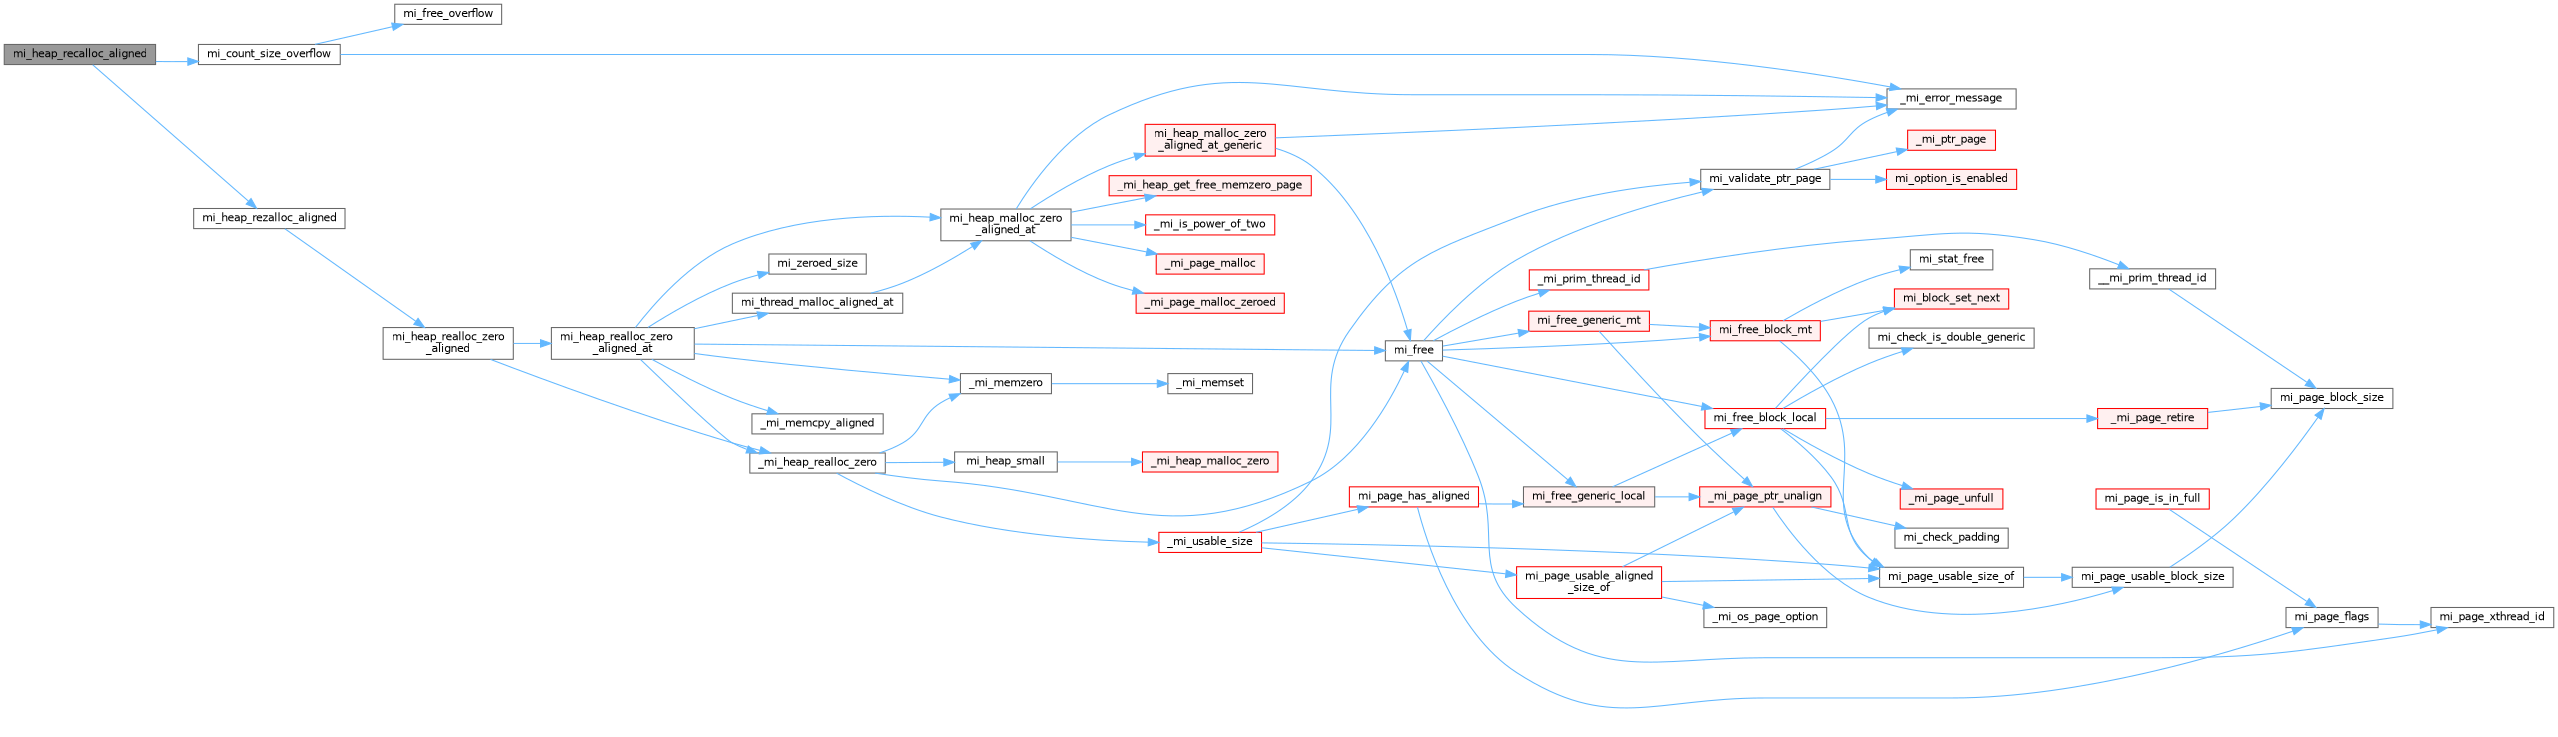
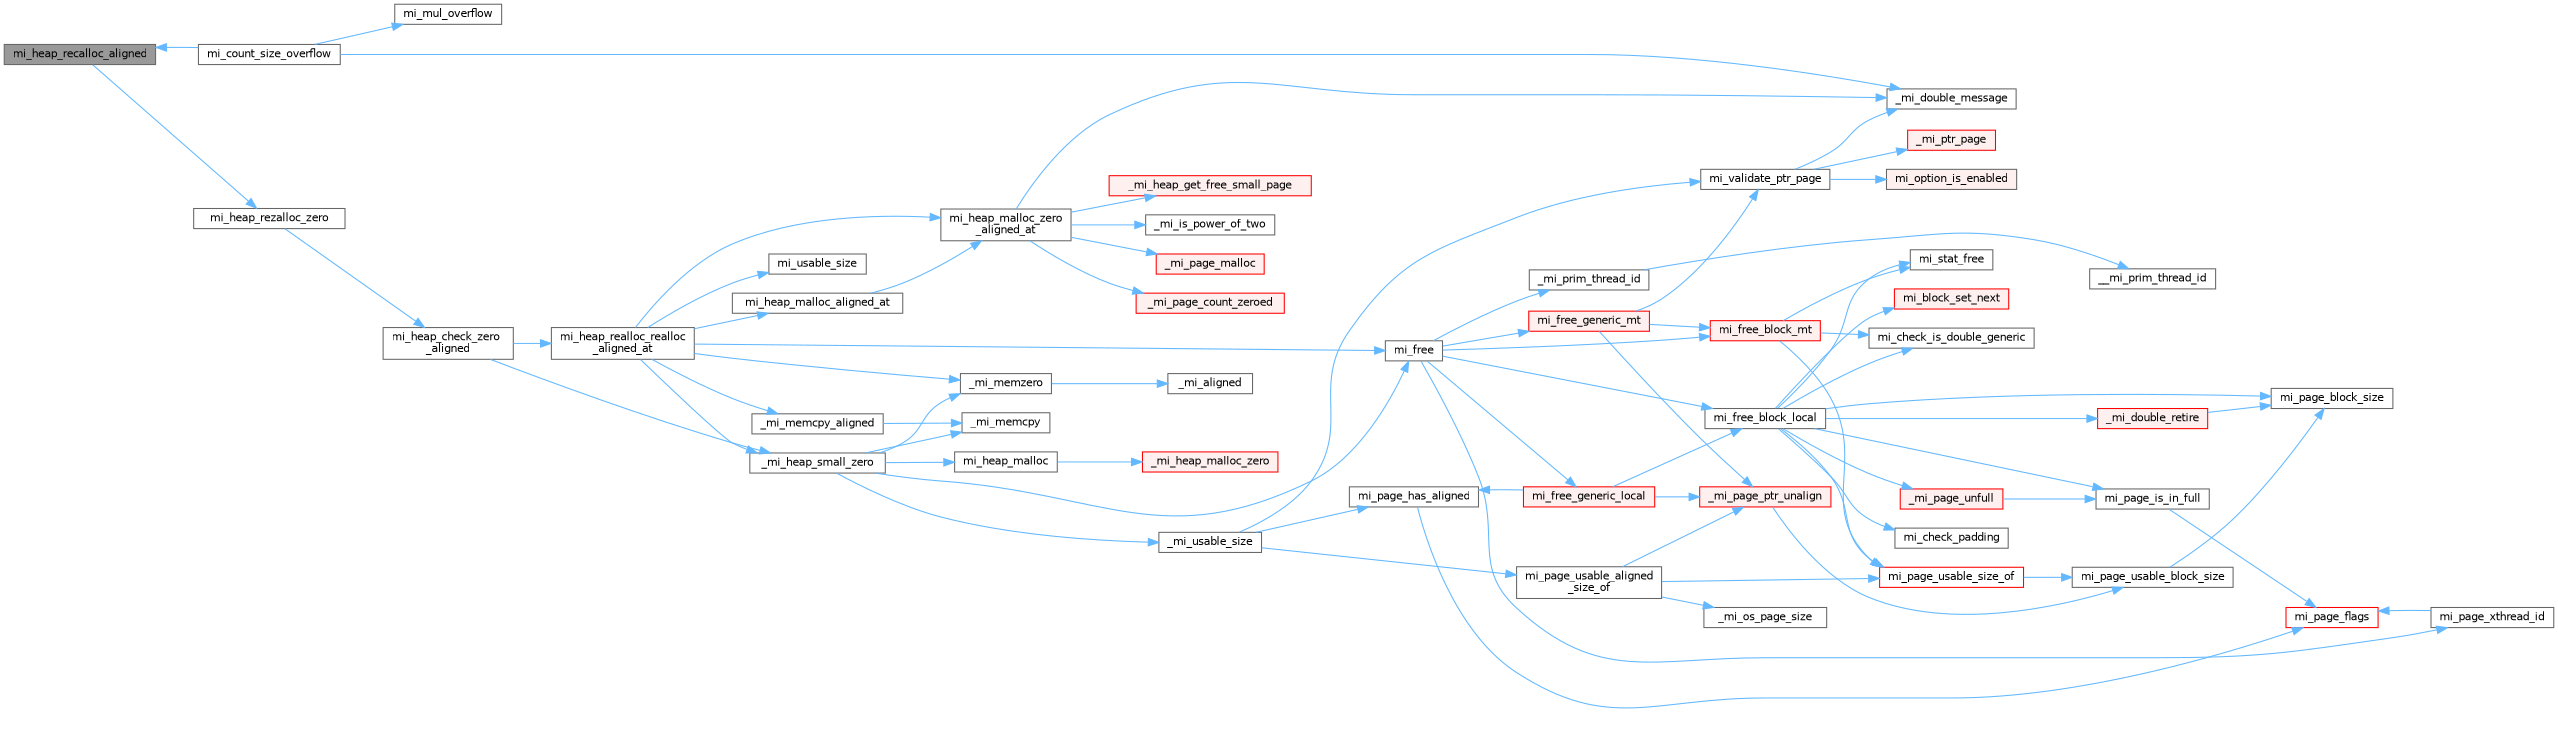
node "mi_free_overflow": label "mi_free_overflow" -> "mi_mul_overflow"
edge "mi_heap_recalloc_aligned" -> "mi_count_size_overflow": reversed
node "_mi_error_message": label "_mi_error_message" -> "_mi_double_message"
node "mi_heap_malloc_zero _aligned_at_generic": removed
node "mi_option_is_enabled": color red -> grey40
node "_mi_heap_get_free_memzero_page": label "_mi_heap_get_free_memzero_page" -> "_mi_heap_get_free_small_page"
node "mi_heap_rezalloc_aligned": label "mi_heap_rezalloc_aligned" -> "mi_heap_rezalloc_zero"
node "_mi_is_power_of_two": color red -> grey40
edge "mi_free" -> "mi_validate_ptr_page": now "mi_free_generic_mt" -> "mi_validate_ptr_page"
node "mi_zeroed_size": label "mi_zeroed_size" -> "mi_usable_size"
node "_mi_prim_thread_id": color red -> grey40
node "mi_thread_malloc_aligned_at": label "mi_thread_malloc_aligned_at" -> "mi_heap_malloc_aligned_at"
node "_mi_page_malloc_zeroed": label "_mi_page_malloc_zeroed" -> "_mi_page_count_zeroed"
edge "mi_free_block_mt" -> "mi_block_set_next": now "mi_free_block_mt" -> "mi_check_is_double_generic"
edge "mi_free_block_local" -> "mi_stat_free": added
edge "__mi_prim_thread_id" -> "mi_page_block_size": now "mi_free_block_local" -> "mi_page_block_size"
node "mi_heap_realloc_zero _aligned": label "mi_heap_realloc_zero _aligned" -> "mi_heap_check_zero _aligned"
node "mi_heap_realloc_zero _aligned_at": label "mi_heap_realloc_zero _aligned_at" -> "mi_heap_realloc_realloc _aligned_at"
node "_mi_memset": label "_mi_memset" -> "_mi_aligned"
node "mi_free_block_local": color red -> grey40
node "_mi_page_retire": label "_mi_page_retire" -> "_mi_double_retire"
node "_mi_memcpy": added
edge "mi_free_block_local" -> "mi_page_is_in_full": added
node "mi_heap_small": label "mi_heap_small" -> "mi_heap_malloc"
node "_mi_heap_realloc_zero": label "_mi_heap_realloc_zero" -> "_mi_heap_small_zero"
node "mi_page_has_aligned": color red -> grey40
node "mi_free_generic_local": color grey40 -> red
edge "_mi_page_unfull" -> "mi_page_is_in_full": added
node "mi_page_is_in_full": color red -> grey40
edge "mi_page_has_aligned" -> "mi_free_generic_local": reversed
edge "_mi_page_ptr_unalign" -> "mi_check_padding": now "mi_free_block_local" -> "mi_check_padding"
node "_mi_usable_size": color red -> grey40
edge "_mi_usable_size" -> "mi_page_usable_size_of": removed
node "mi_page_usable_size_of": color grey40 -> red
node "mi_page_usable_aligned _size_of": color red -> grey40
node "_mi_os_page_option": label "_mi_os_page_option" -> "_mi_os_page_size"
node "mi_page_flags": color grey40 -> red
edge "mi_page_flags" -> "mi_page_xthread_id": reversed
